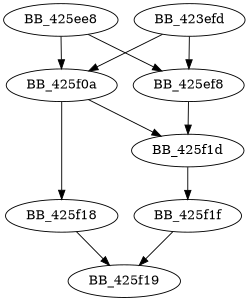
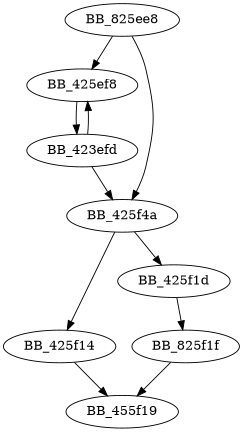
node "BB_425ee8": label "BB_425ee8" -> "BB_825ee8"
node "BB_425f0a": label "BB_425f0a" -> "BB_425f4a"
edge "BB_425ef8" -> "BB_425f1d": now "BB_425ef8" -> "BB_423efd"
node "BB_425f18": label "BB_425f18" -> "BB_425f14"
node "BB_425f1f": label "BB_425f1f" -> "BB_825f1f"
node "BB_425f19": label "BB_425f19" -> "BB_455f19"
